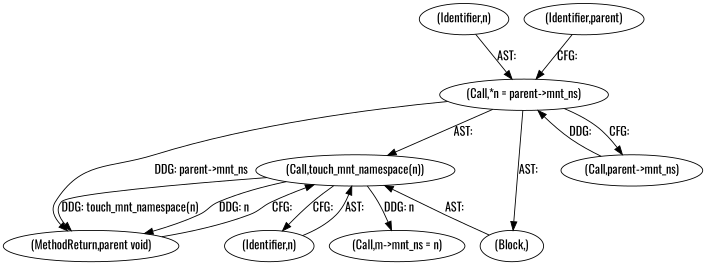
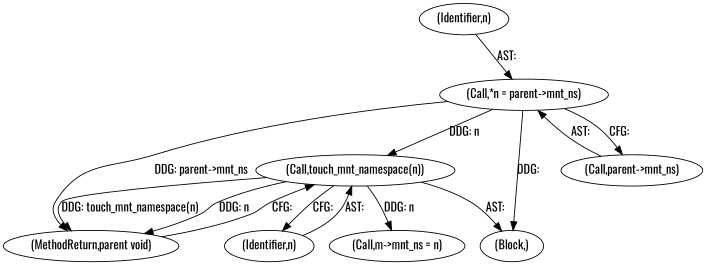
node "(Identifier,parent)": removed
edge "(Call,*n = parent->mnt_ns)" -> "(Call,touch_mnt_namespace(n))": label "AST: " -> "DDG: n"
edge "(Call,parent->mnt_ns)" -> "(Call,*n = parent->mnt_ns)": label "DDG: " -> "AST: "
edge "(Call,*n = parent->mnt_ns)" -> "(Block,)": label "AST: " -> "DDG: "
edge "(Block,)" -> "(Call,touch_mnt_namespace(n))": reversed
